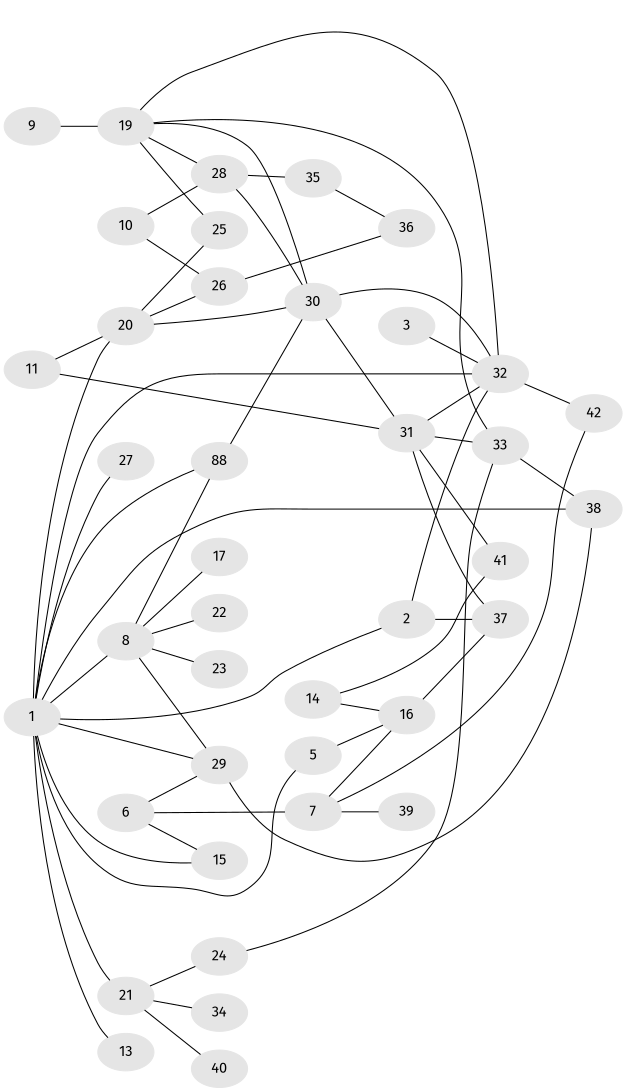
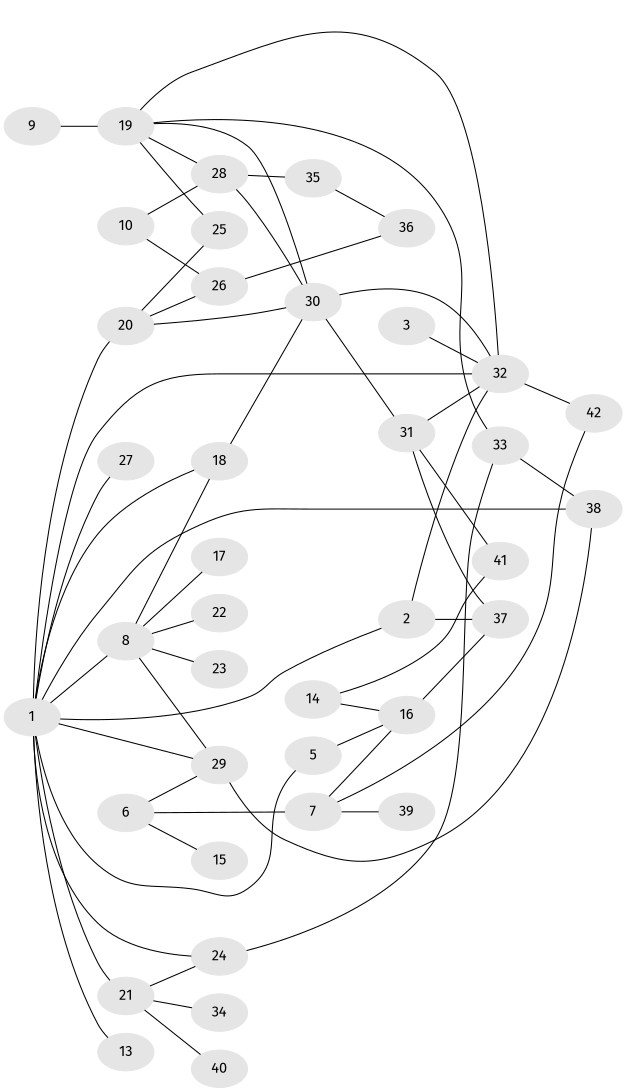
node "11": removed
edge "31" -- "33": removed
node "88": label "88" -> "18"
edge "1" -- "15": now "1" -- "24"
